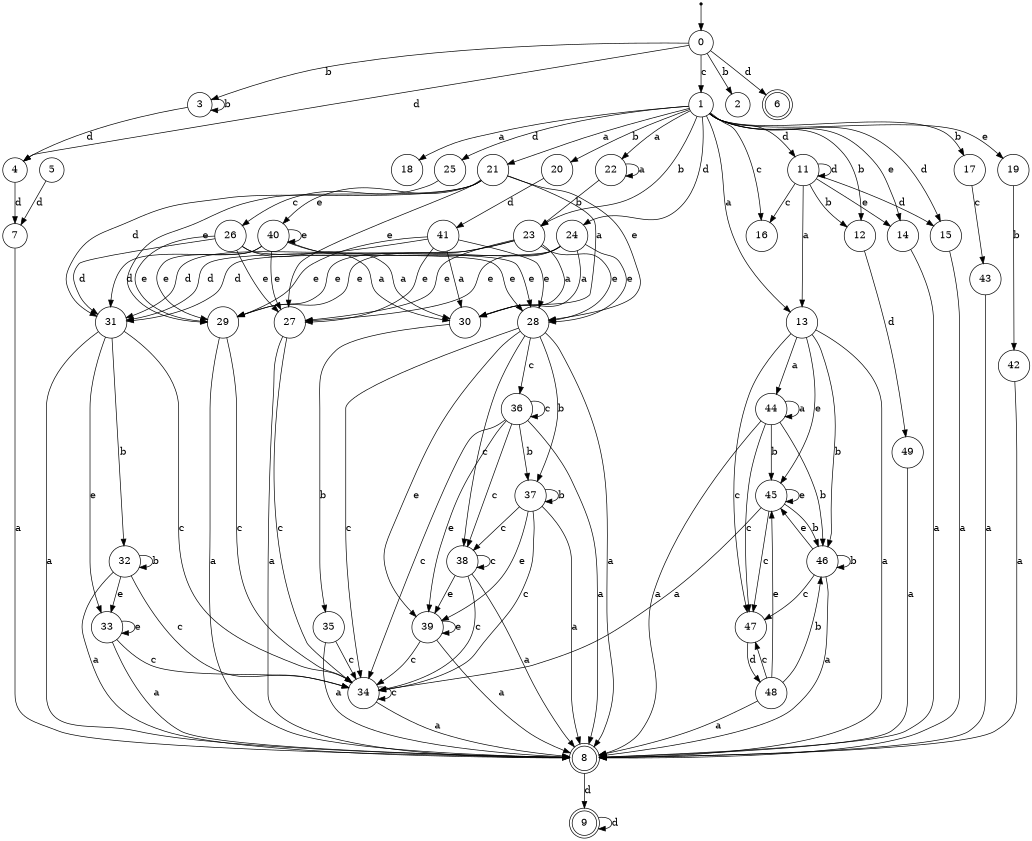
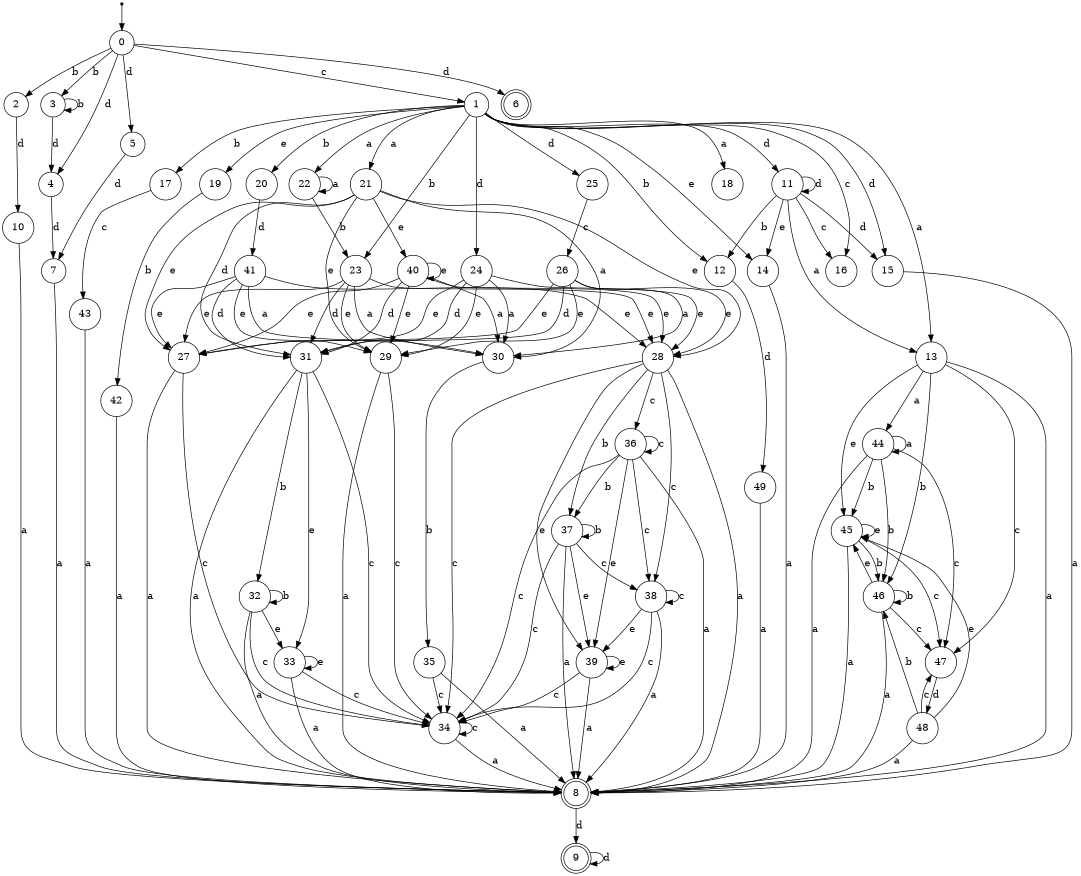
edge "0" -> "5": added, label "d"
node "10": added
edge "45" -> "34": now "45" -> "8"
